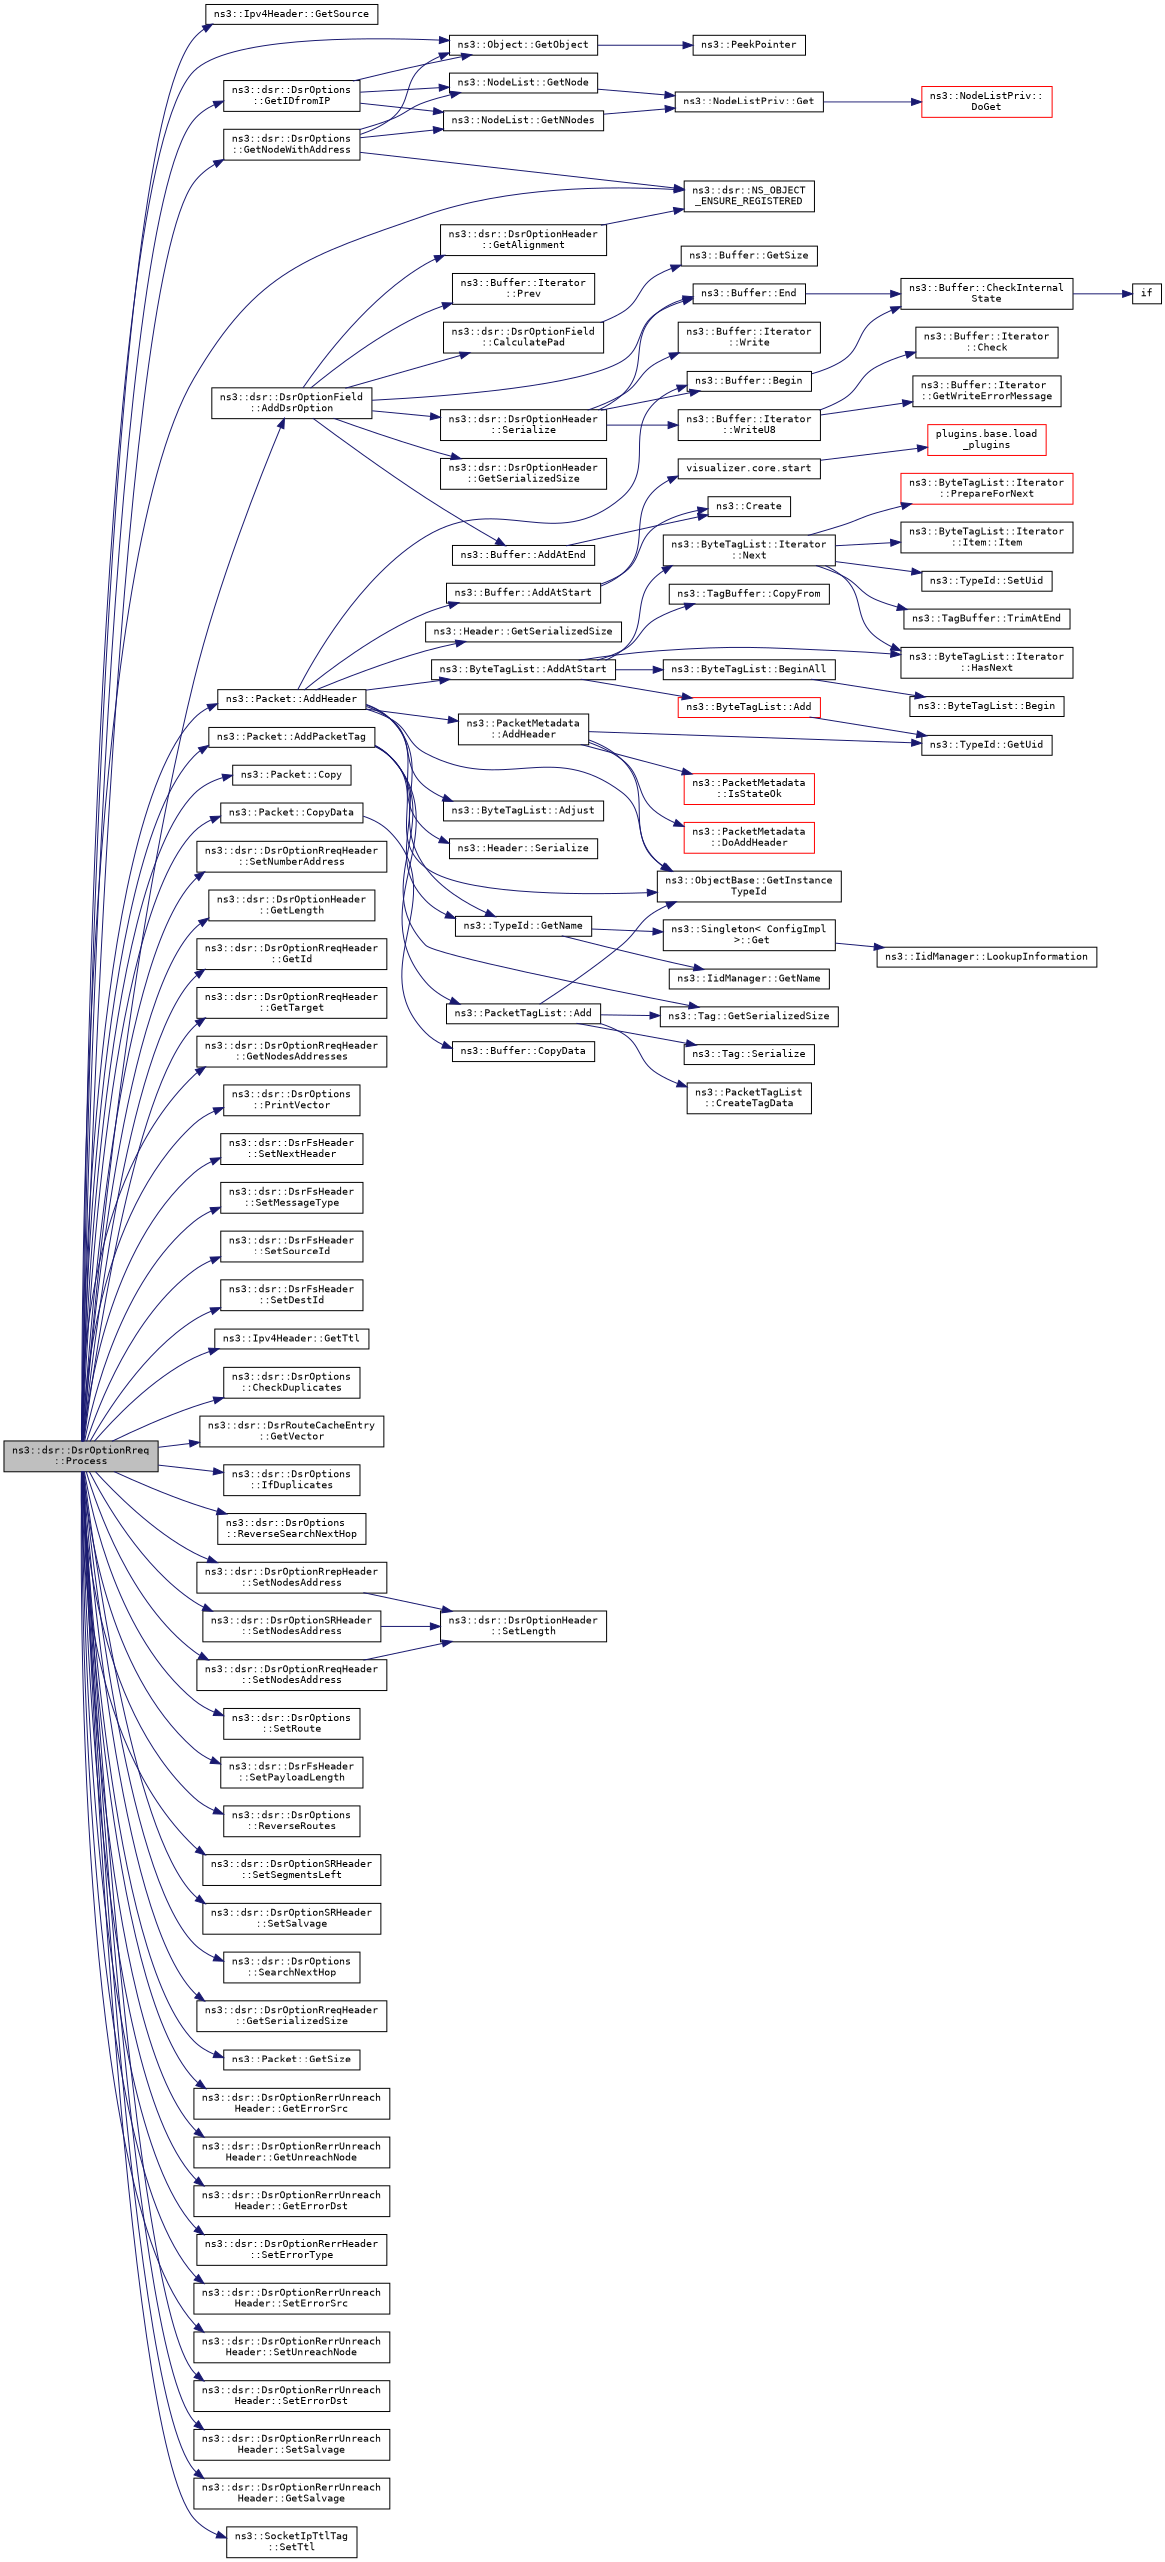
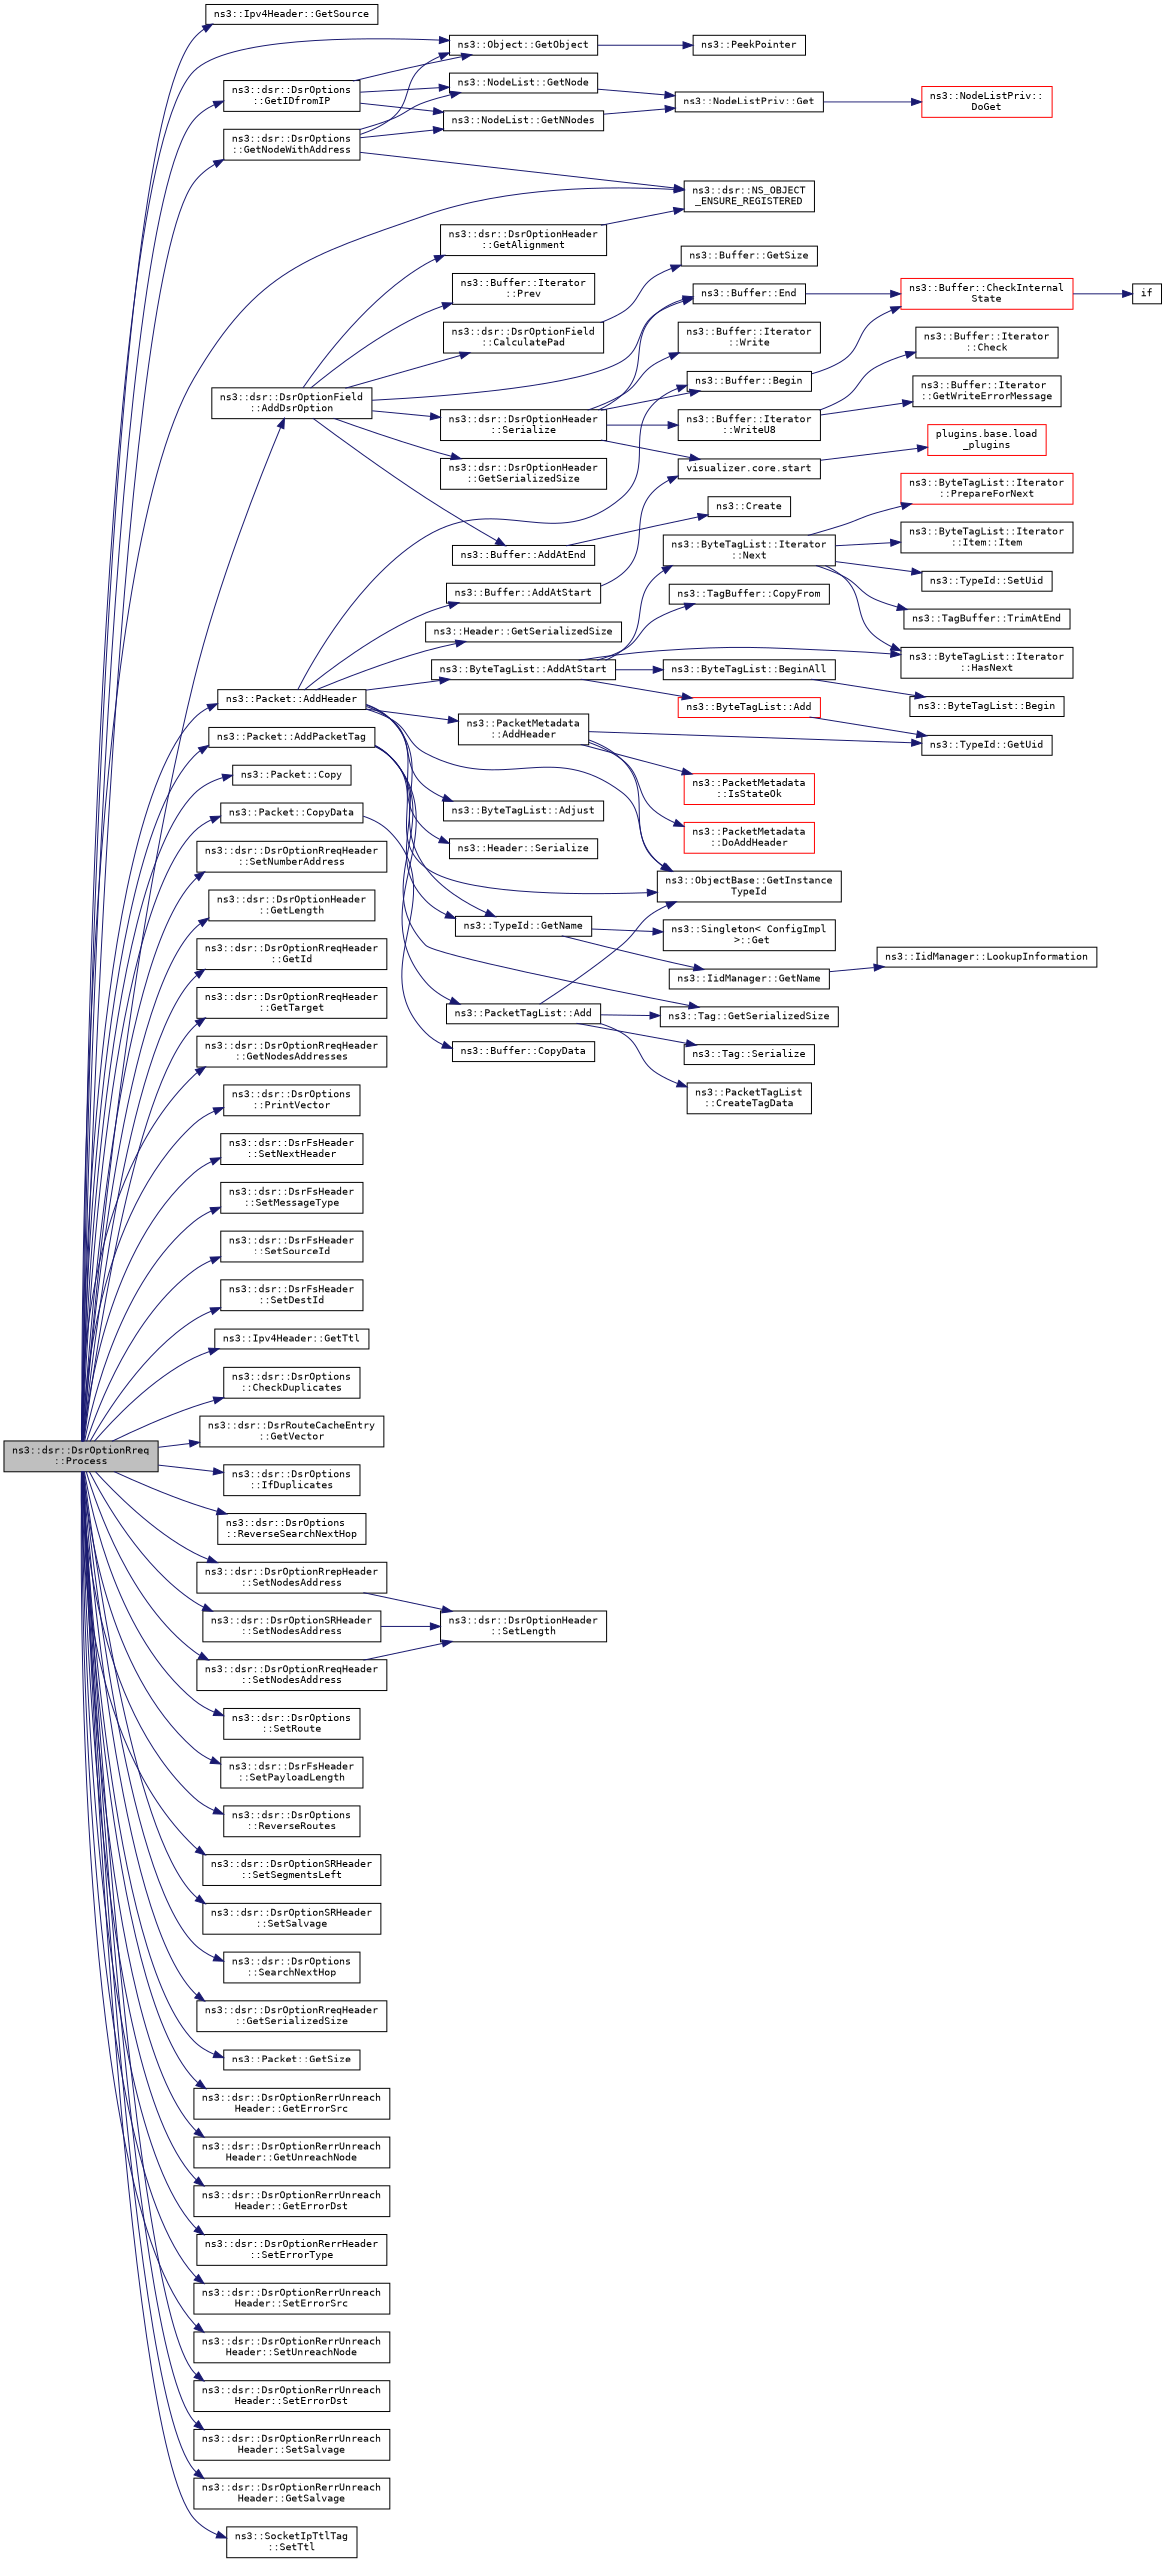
node "ns3::Buffer::CheckInternal State": color black -> red
edge "ns3::dsr::DsrOptionHeader ::Serialize" -> "visualizer.core.start": added
edge "ns3::Buffer::AddAtStart" -> "ns3::Create": removed
edge "ns3::Singleton< ConfigImpl >::Get" -> "ns3::IidManager::LookupInformation": now "ns3::IidManager::GetName" -> "ns3::IidManager::LookupInformation"
